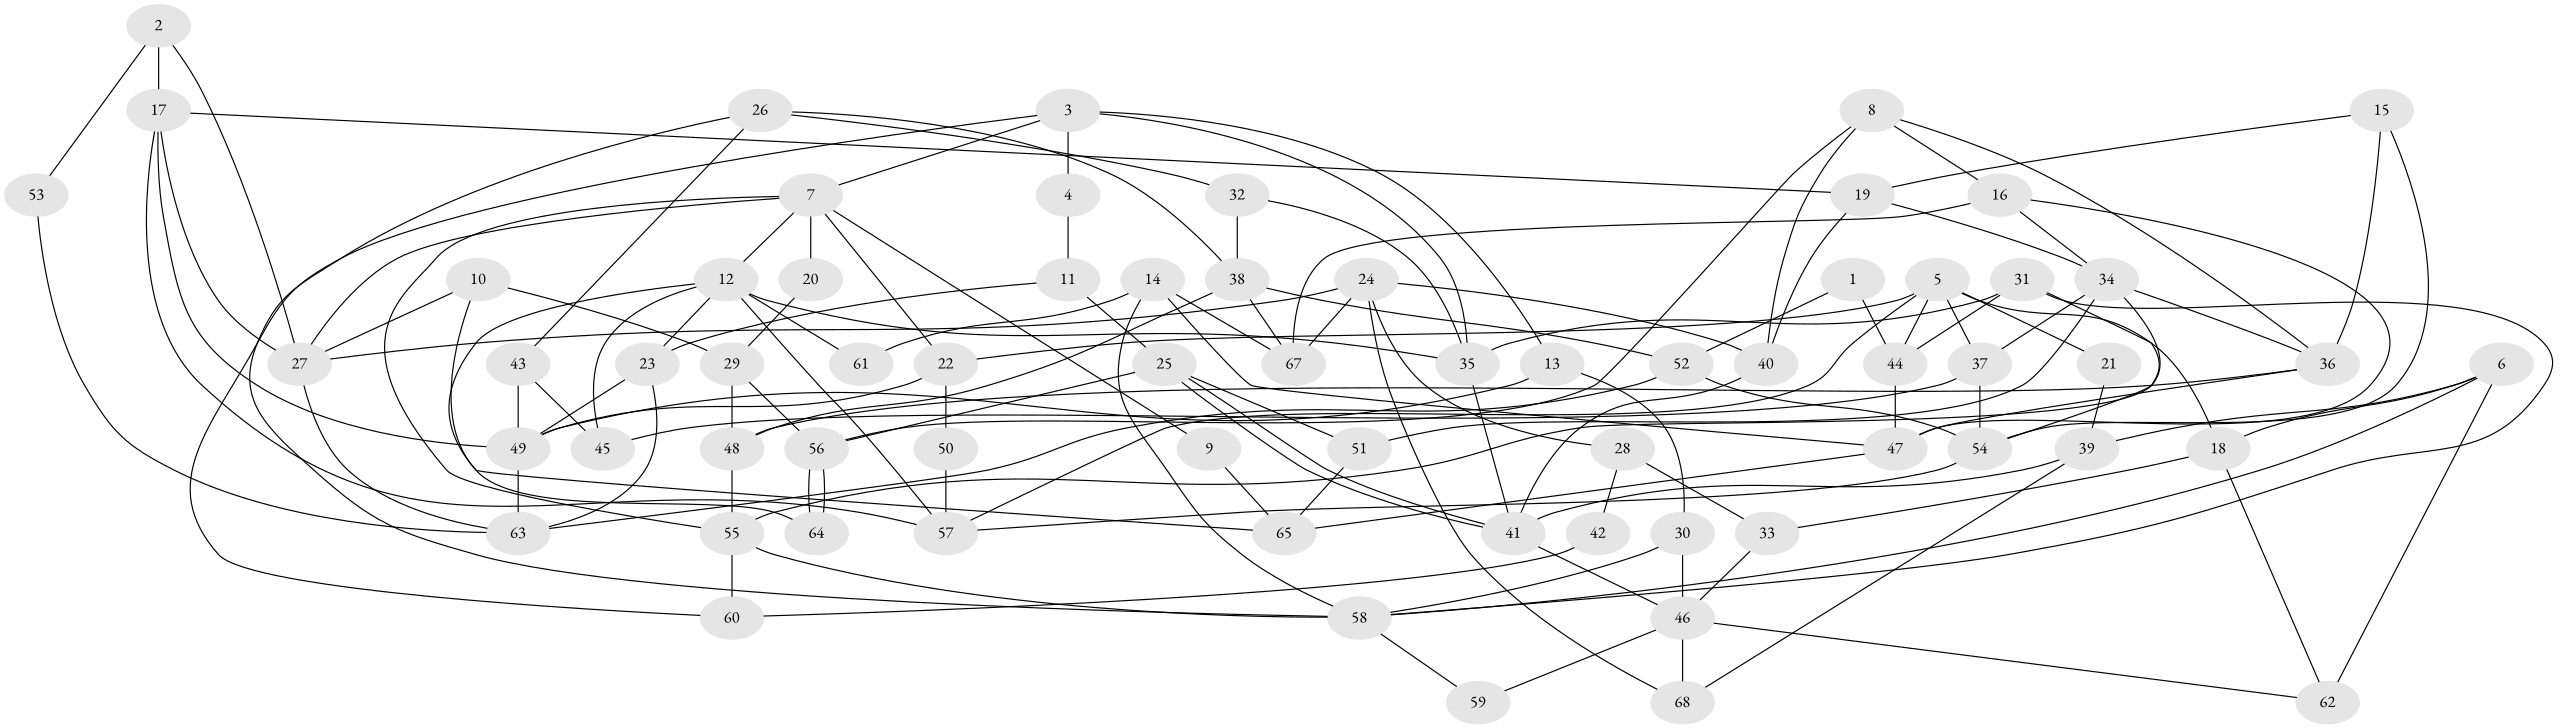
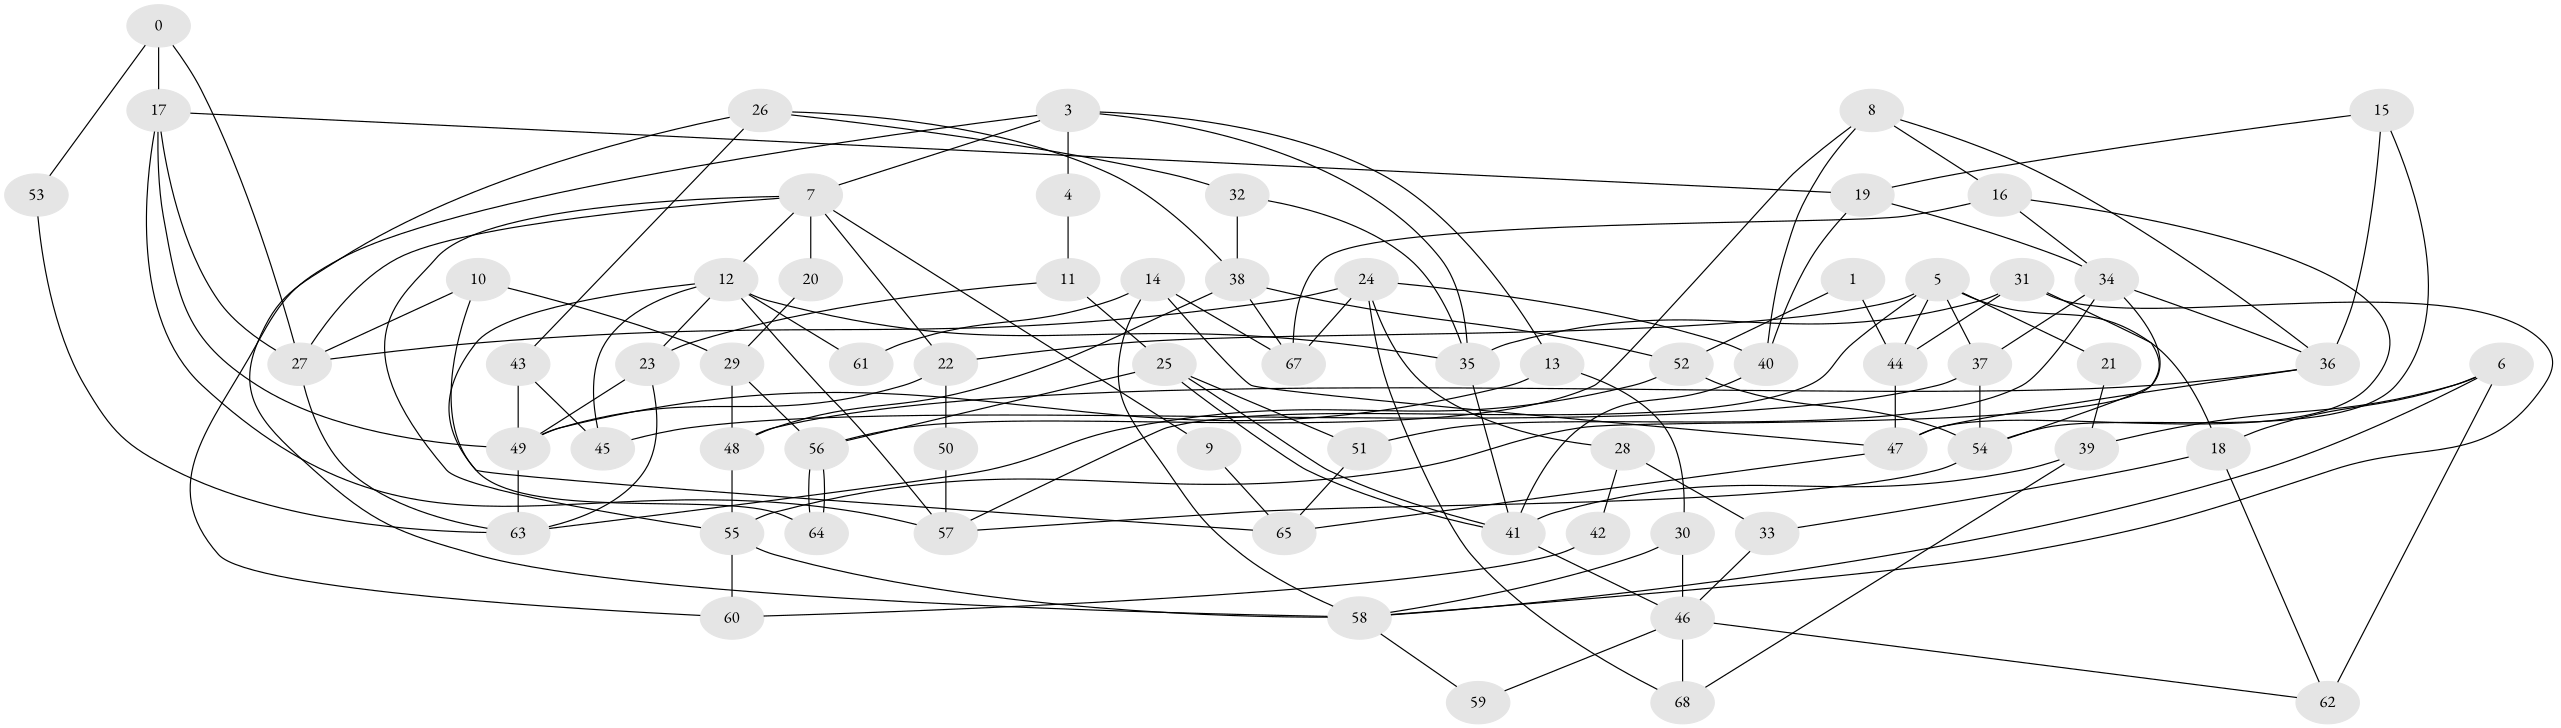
node "2": label "2" -> "0"
